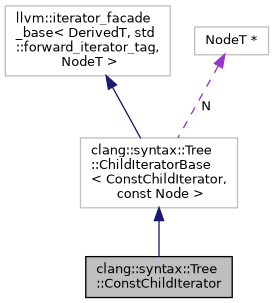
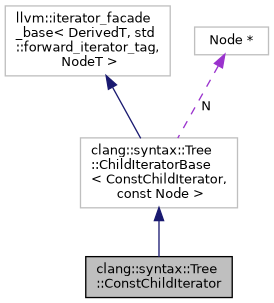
node "NodeT *": label "NodeT *" -> "Node *"
